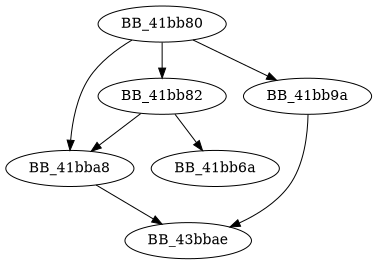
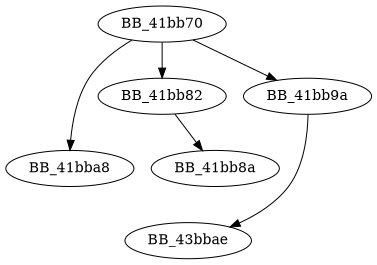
node "BB_41bb80": label "BB_41bb80" -> "BB_41bb70"
edge "BB_41bb82" -> "BB_41bba8": removed
node "BB_41bb6a": label "BB_41bb6a" -> "BB_41bb8a"
edge "BB_41bba8" -> "BB_43bbae": removed
